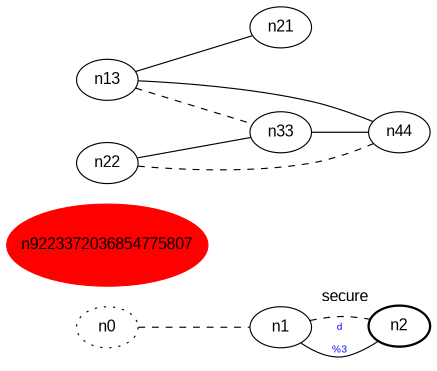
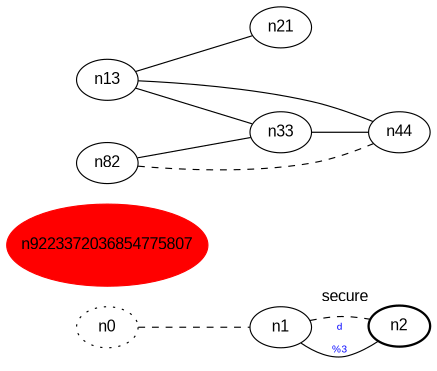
edge "n13" -- "n33": style dashed -> solid
node "n22": label "n22" -> "n82"
